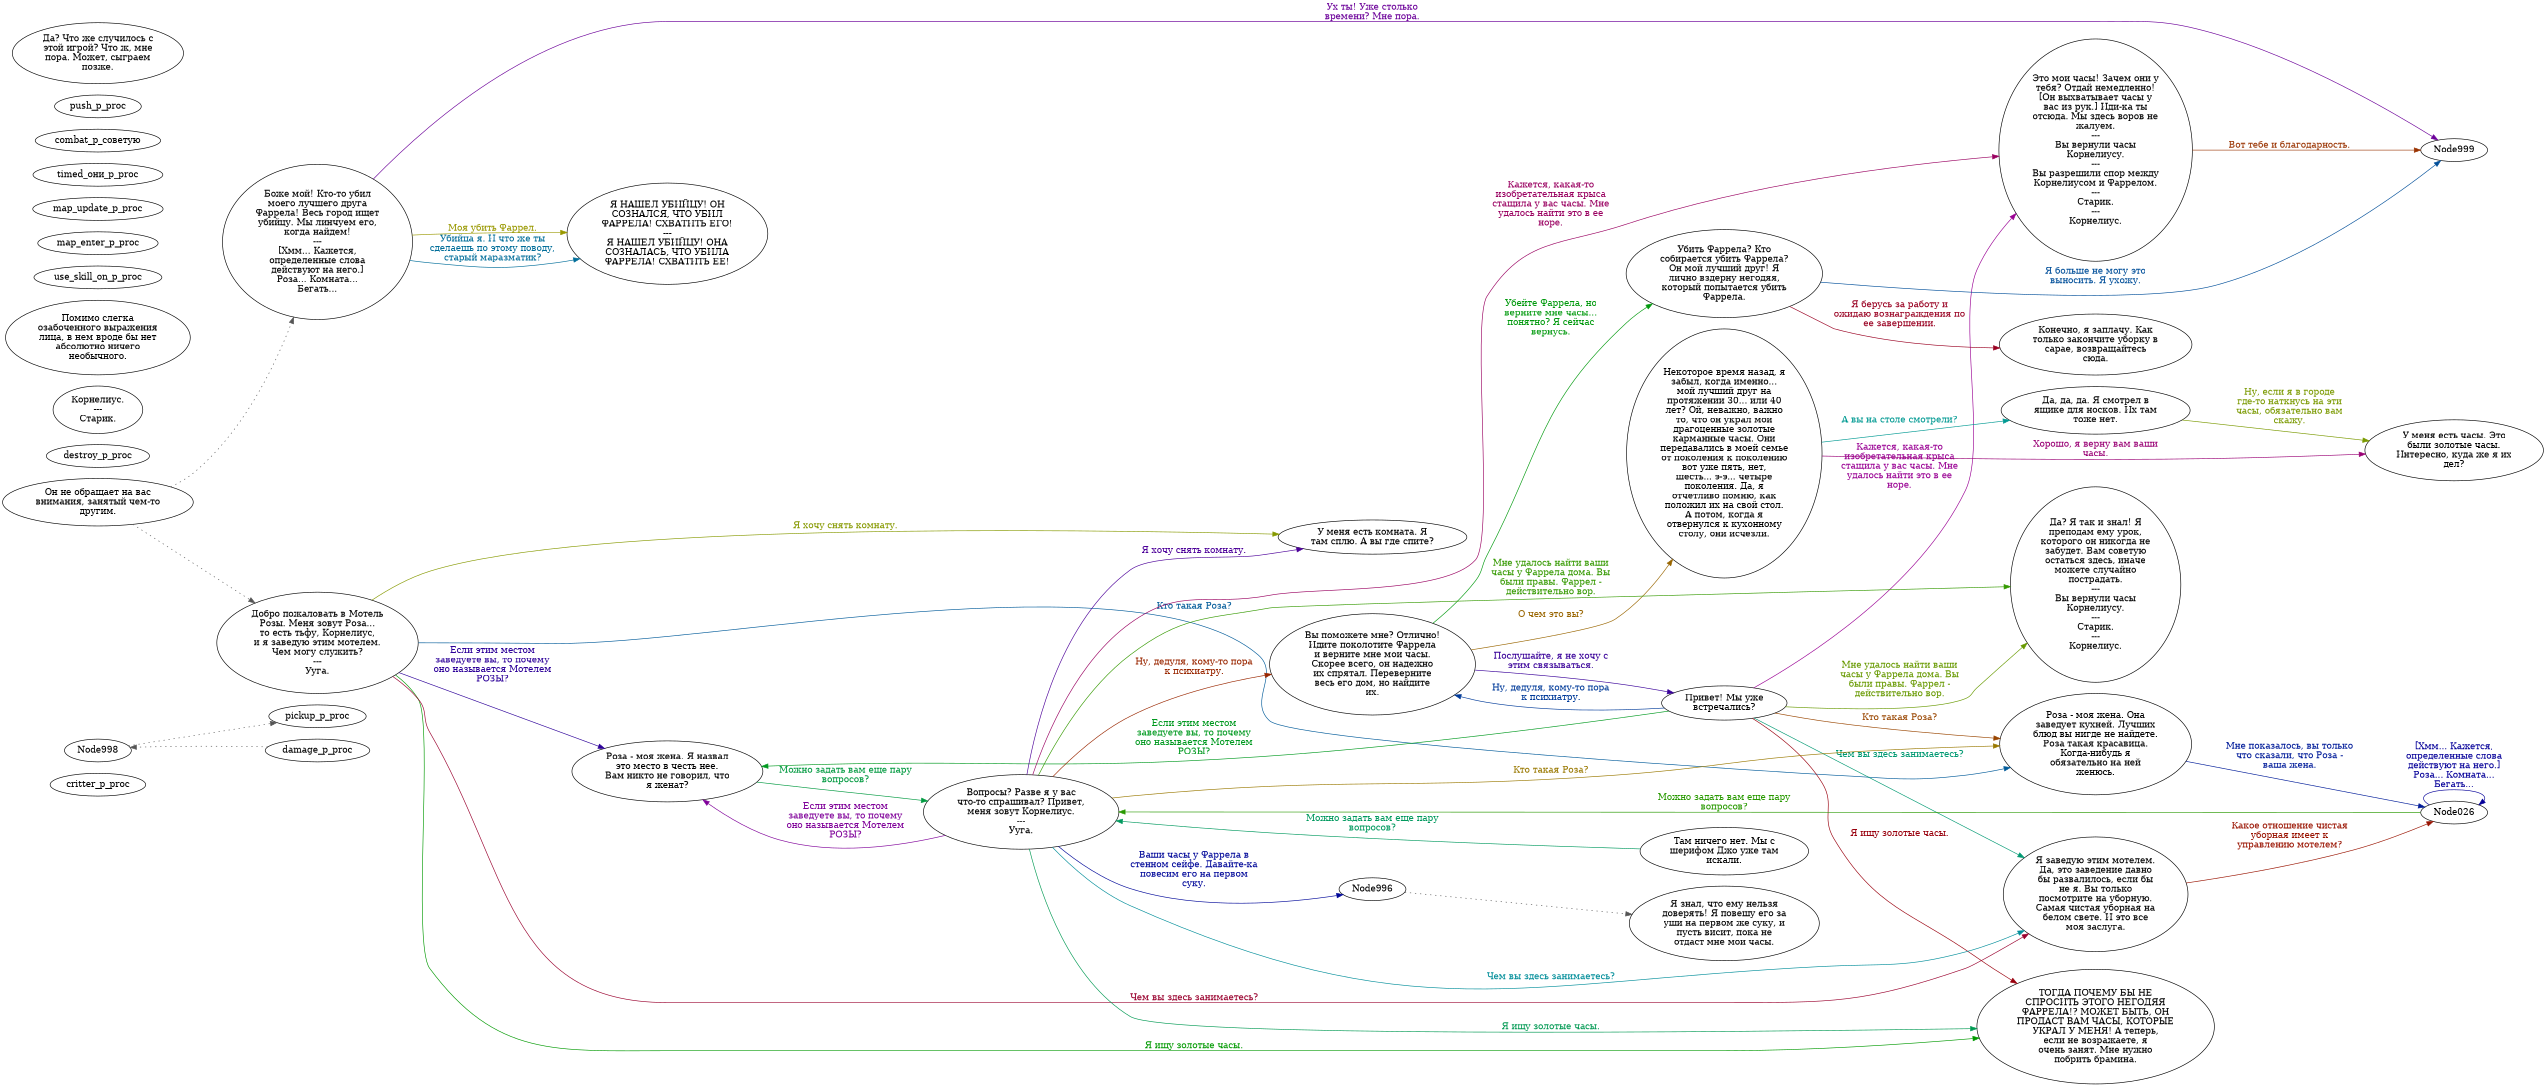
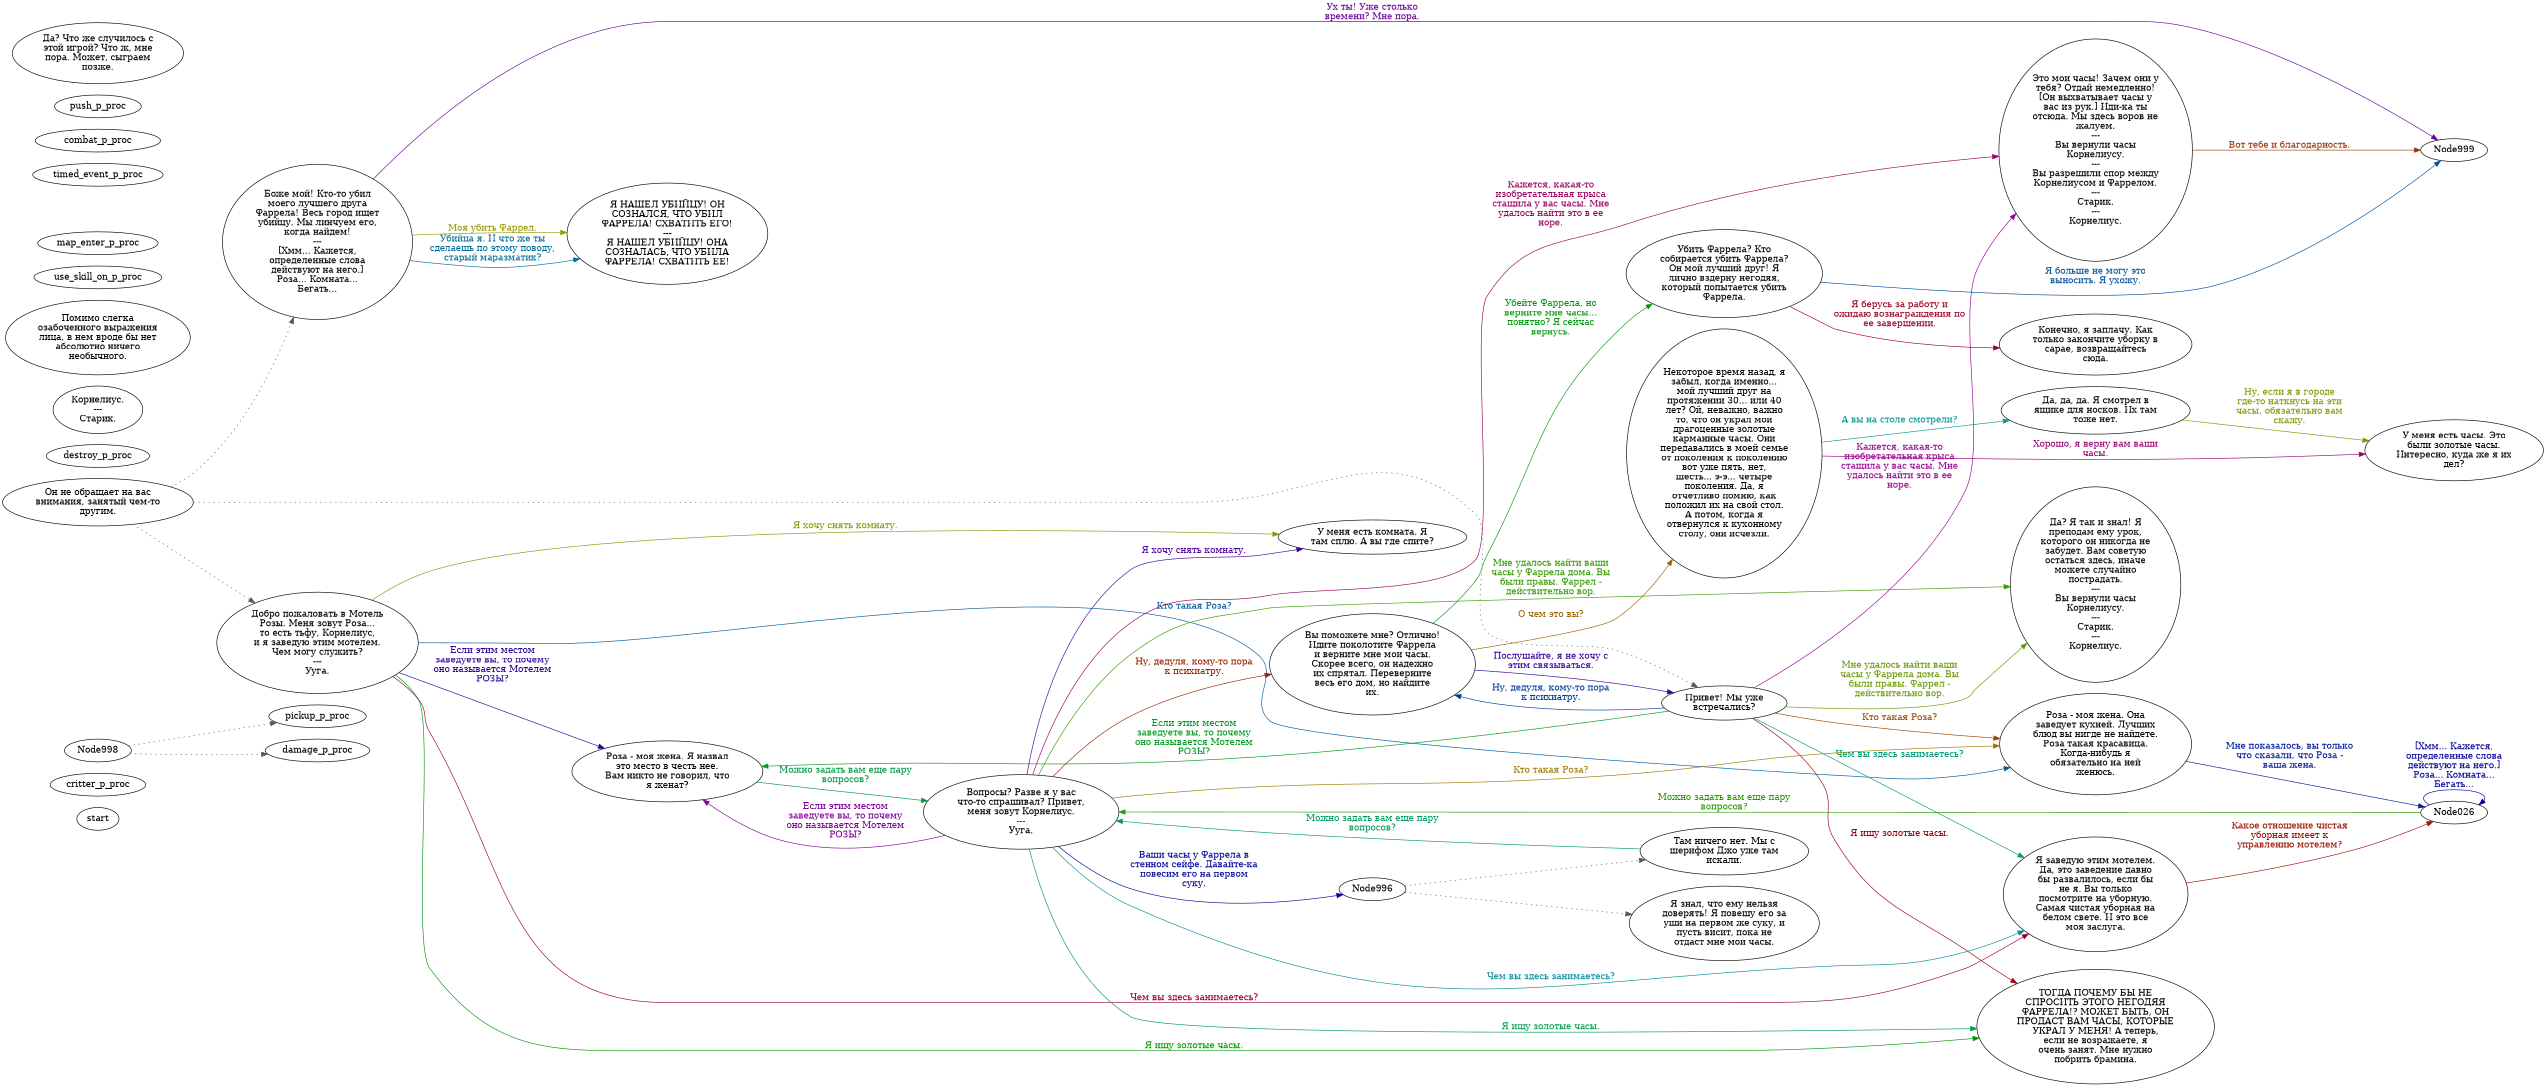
node "combat_p_советую": label "combat_p_советую" -> "combat_p_proc"
node "timed_они_p_proc": label "timed_они_p_proc" -> "timed_event_p_proc"
node "map_update_p_proc": removed
edge "Он не обращает на вас внимания, занятый чем-то другим." -> "Привет! Мы уже встречались?": added
edge "damage_p_proc" -> "Node998": reversed
node "start": added
edge "Node996" -> "Там ничего нет. Мы с шерифом Джо уже там искали.": added
